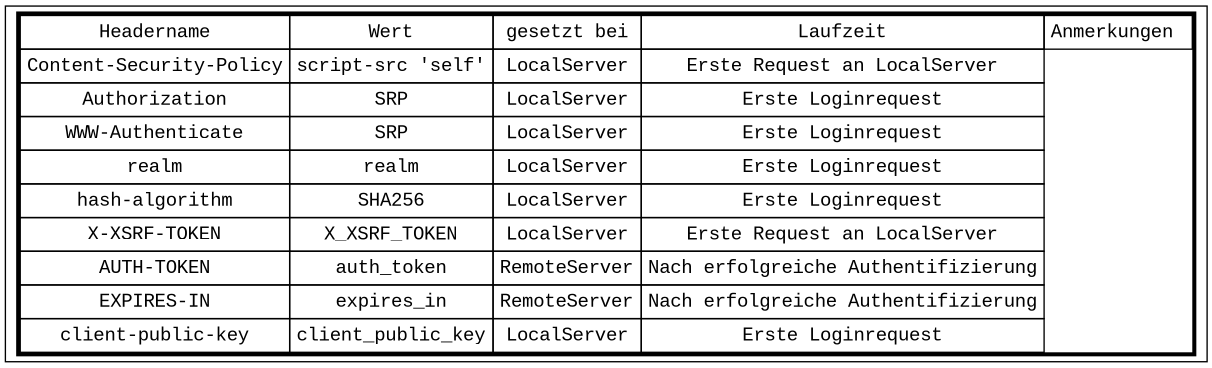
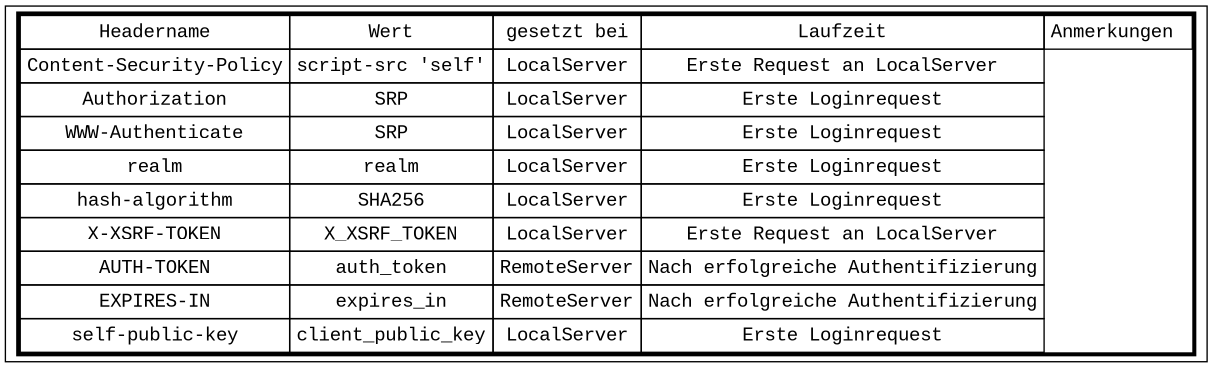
node "Headername": text "client-public-key" -> "self-public-key"
